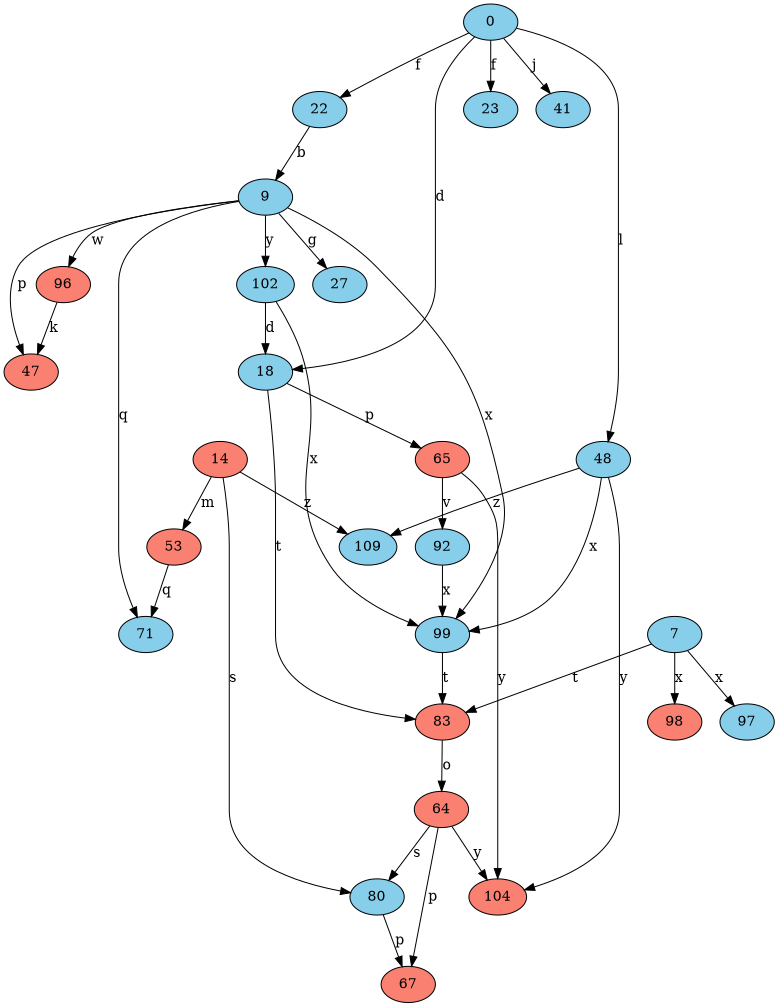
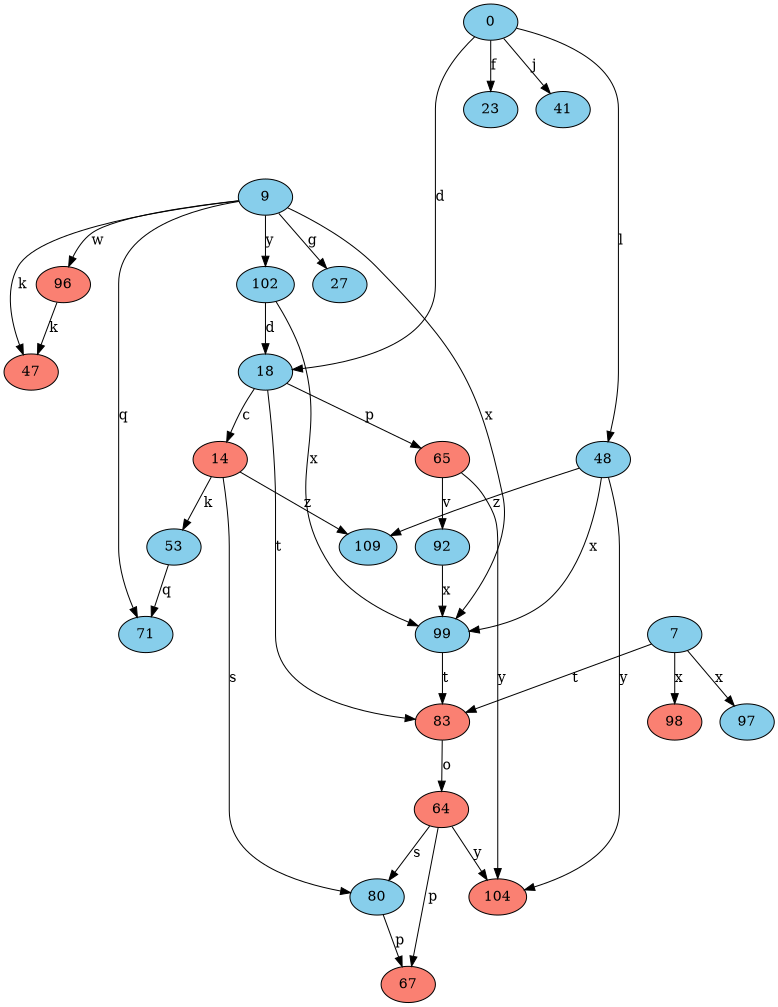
node "22": removed
edge "9" -> "47": label "p" -> "k"
edge "18" -> "14": added, label "c"
edge "14" -> "53": label "m" -> "k"
node "53": fillcolor salmon -> skyblue
